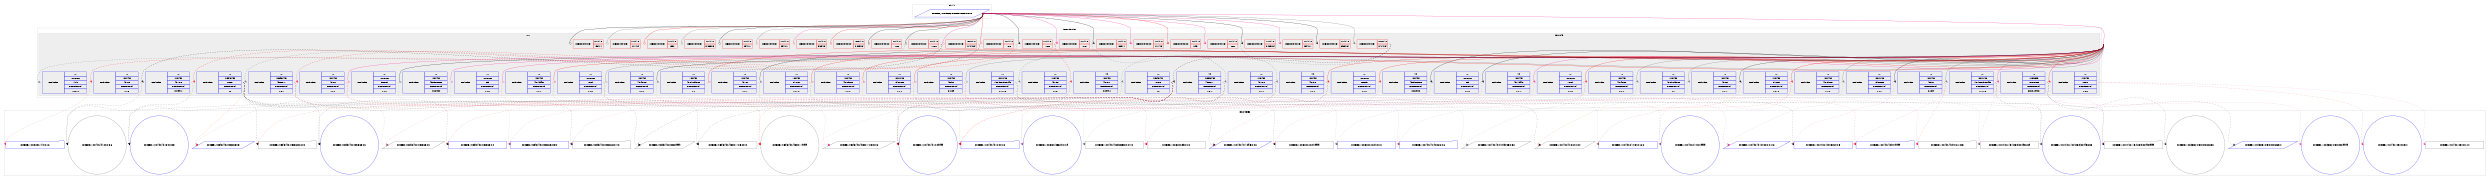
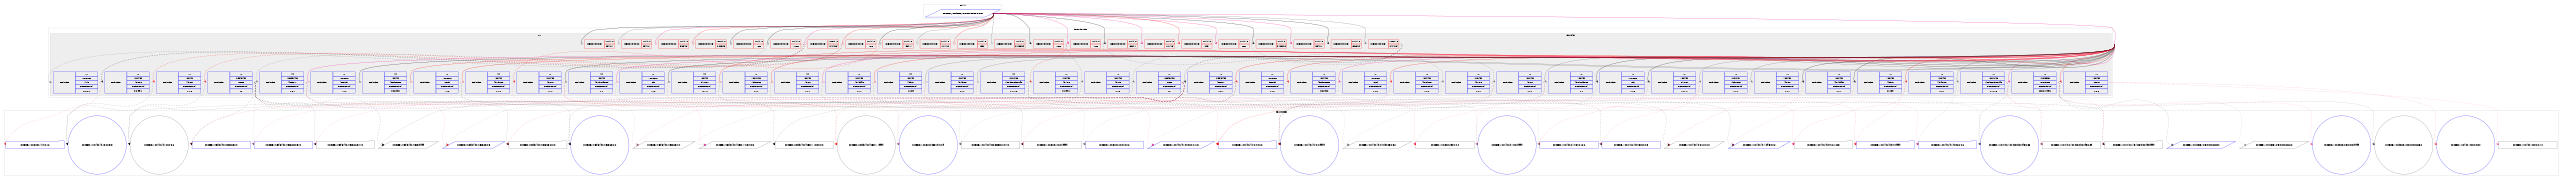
node "portage://x11-base/xorg-proto-2022.2": added
